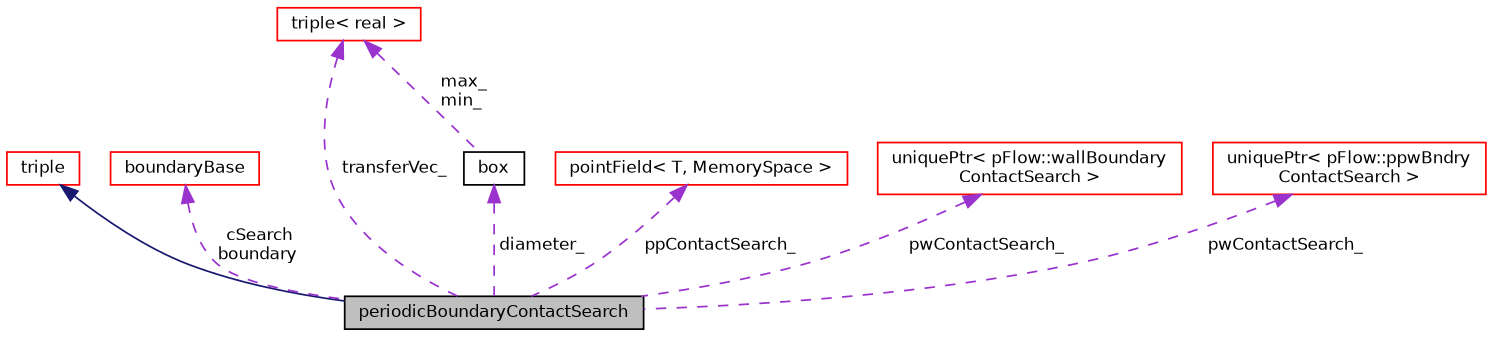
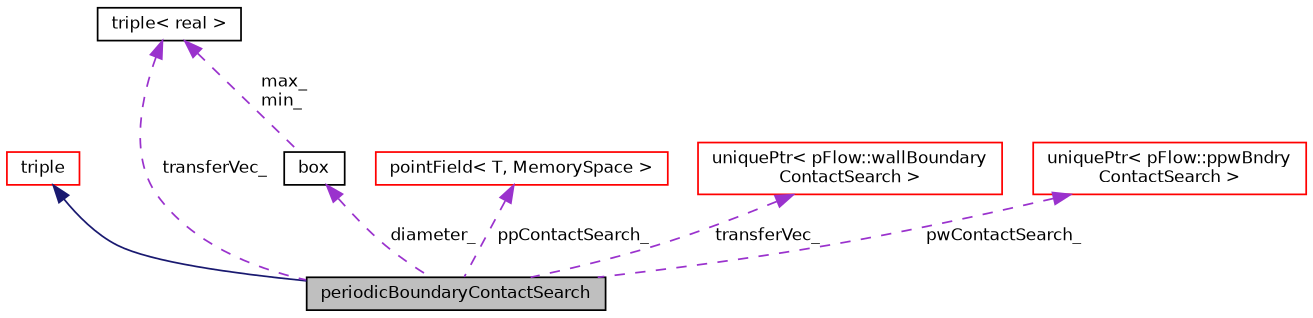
node "triple< real >": color red -> black
node "boundaryBase": removed
edge "periodicBoundaryContactSearch" -> "uniquePtr< pFlow::wallBoundary ContactSearch >": label " pwContactSearch_" -> " transferVec_"
